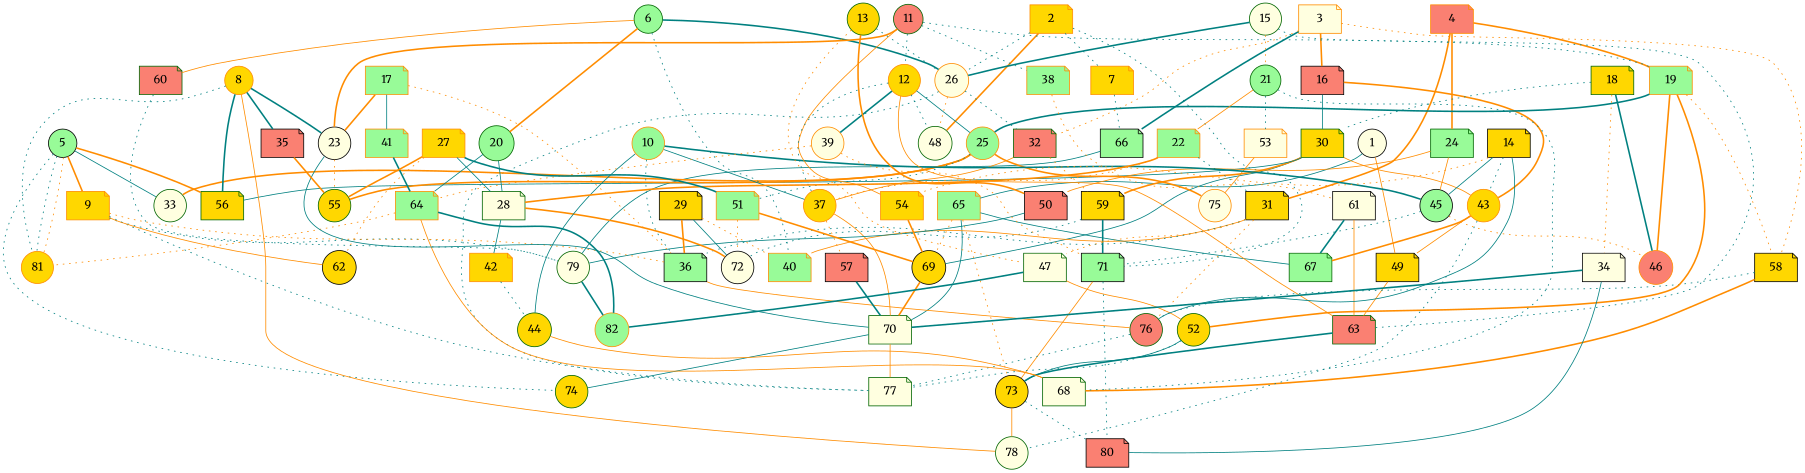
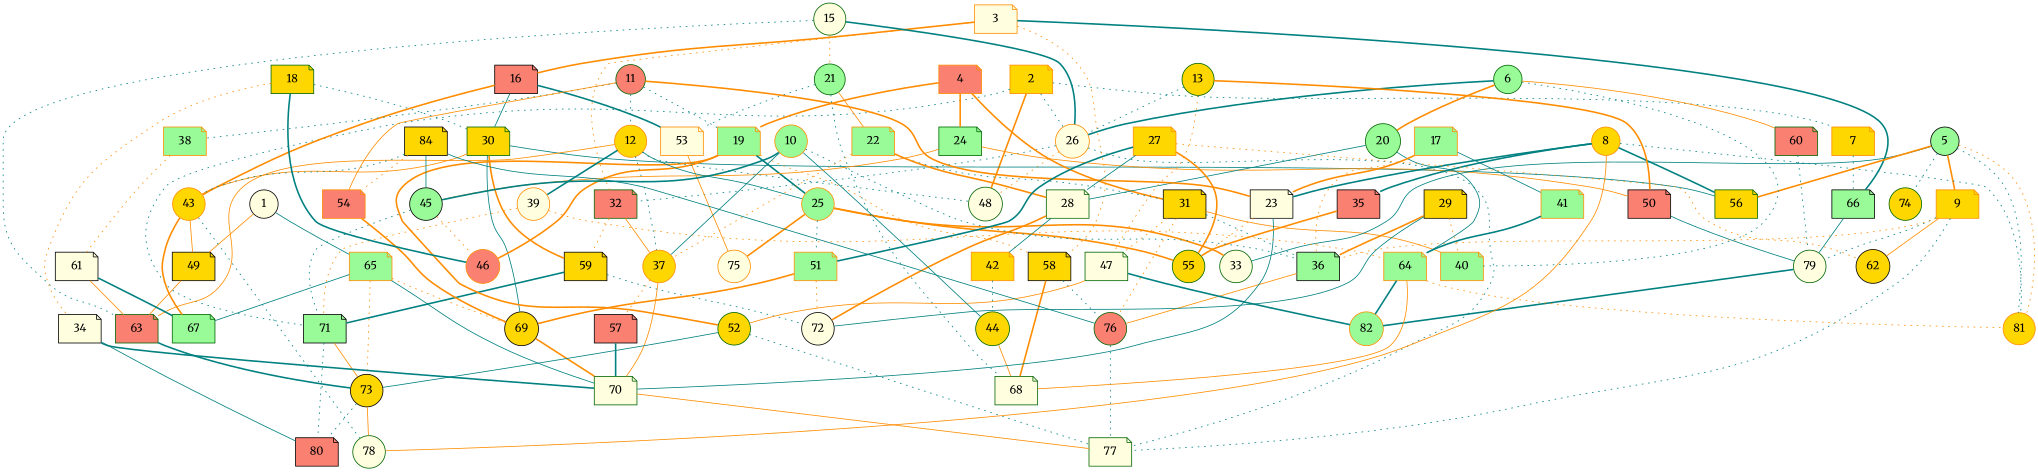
edge "16" -- "53": added
node "23": shape circle -> note
node "14": label "14" -> "84"
node "54": fillcolor gold -> salmon
edge "70" -- "74": removed
